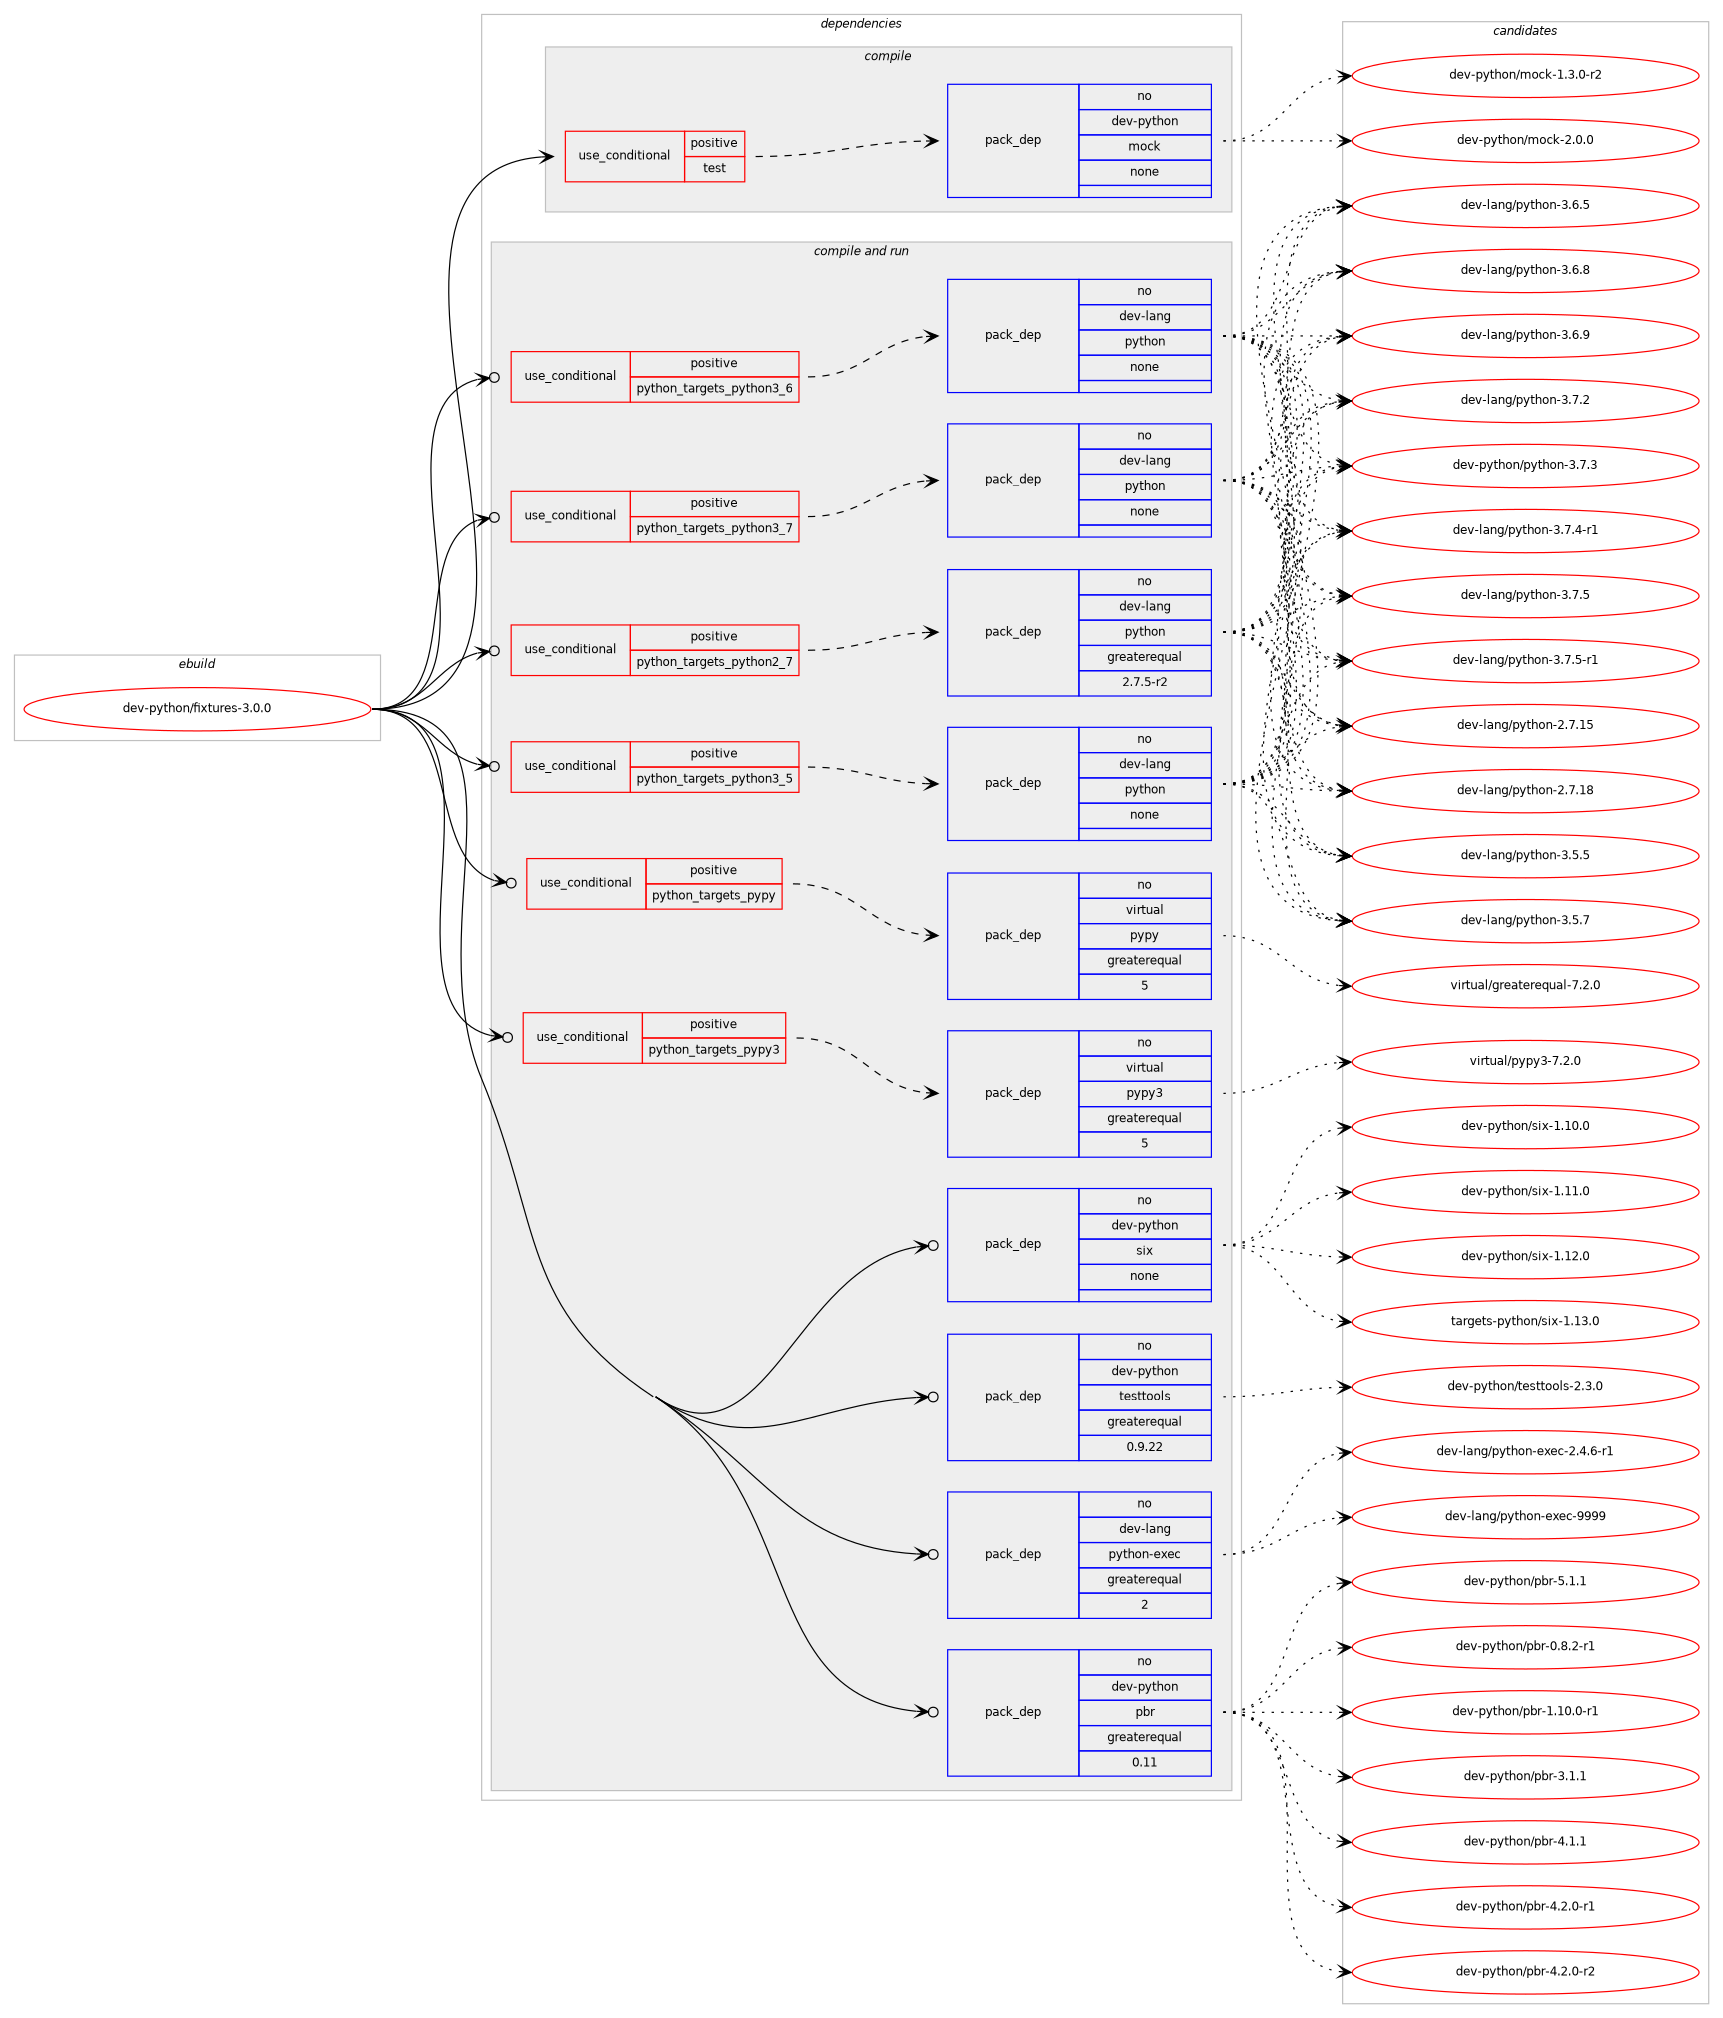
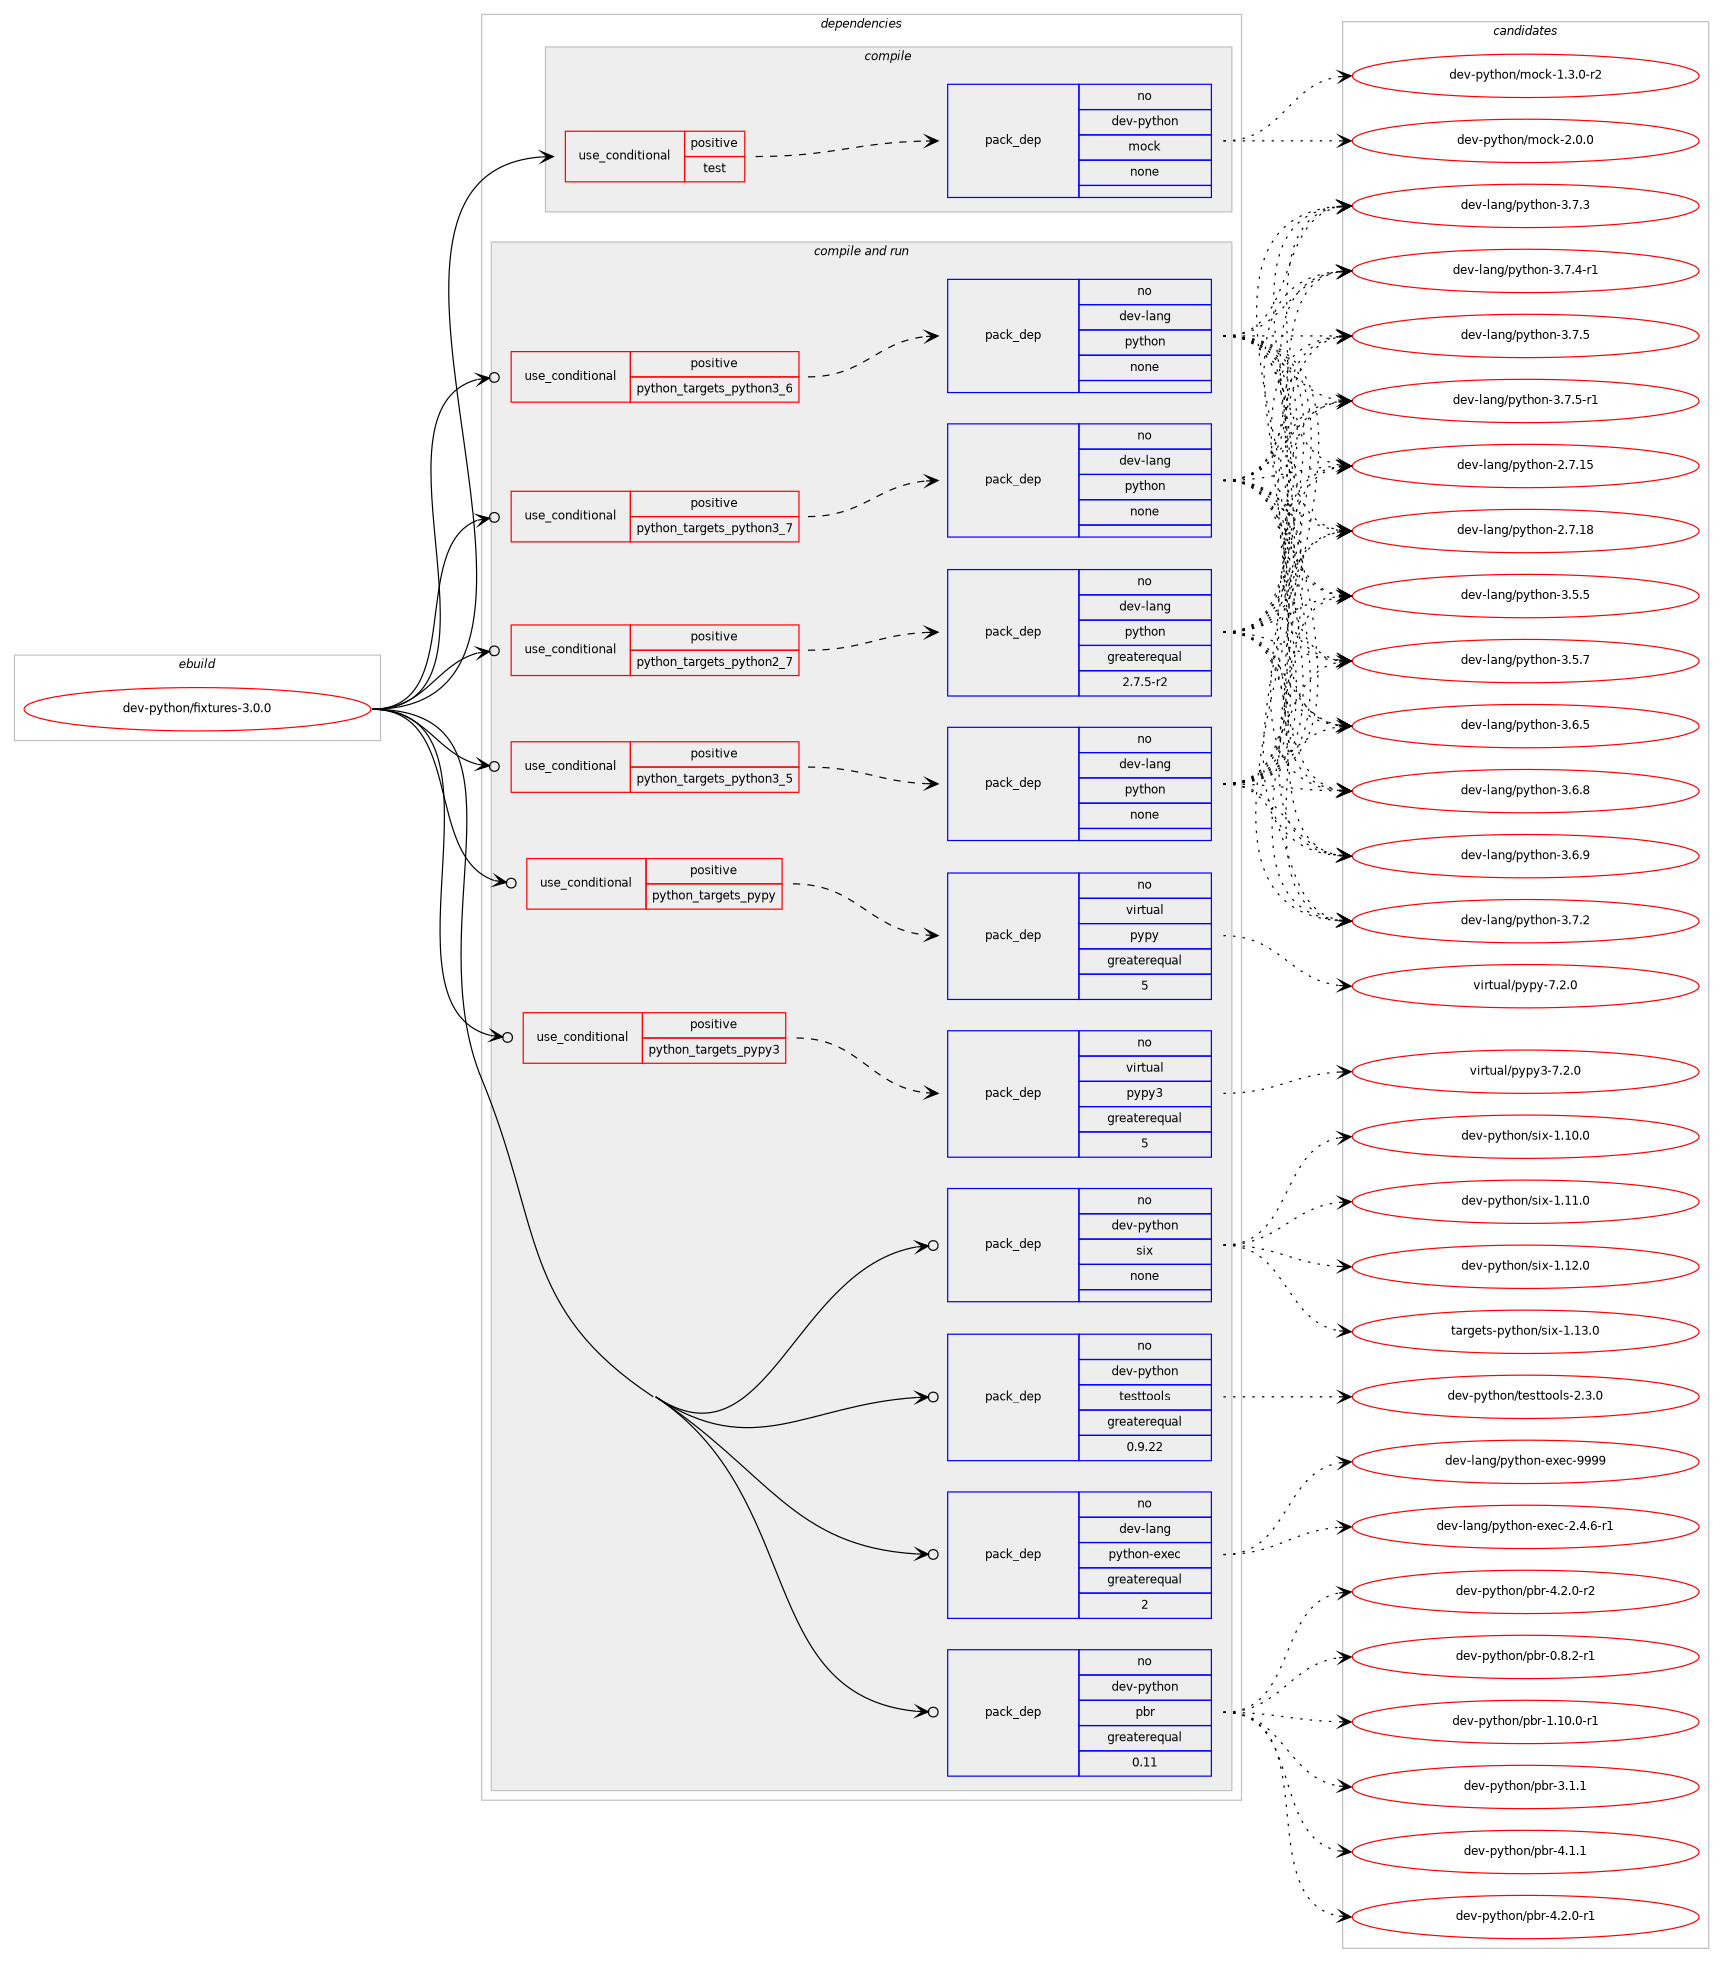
node "dev-python/python-3.7.3": label "dev-python/python-3.7.3" -> "dev-lang/python-3.7.3"
node "virtual/greaterequal-7.2.0": label "virtual/greaterequal-7.2.0" -> "virtual/pypy-7.2.0"
node "dev-python/pbr-5.1.1": removed
